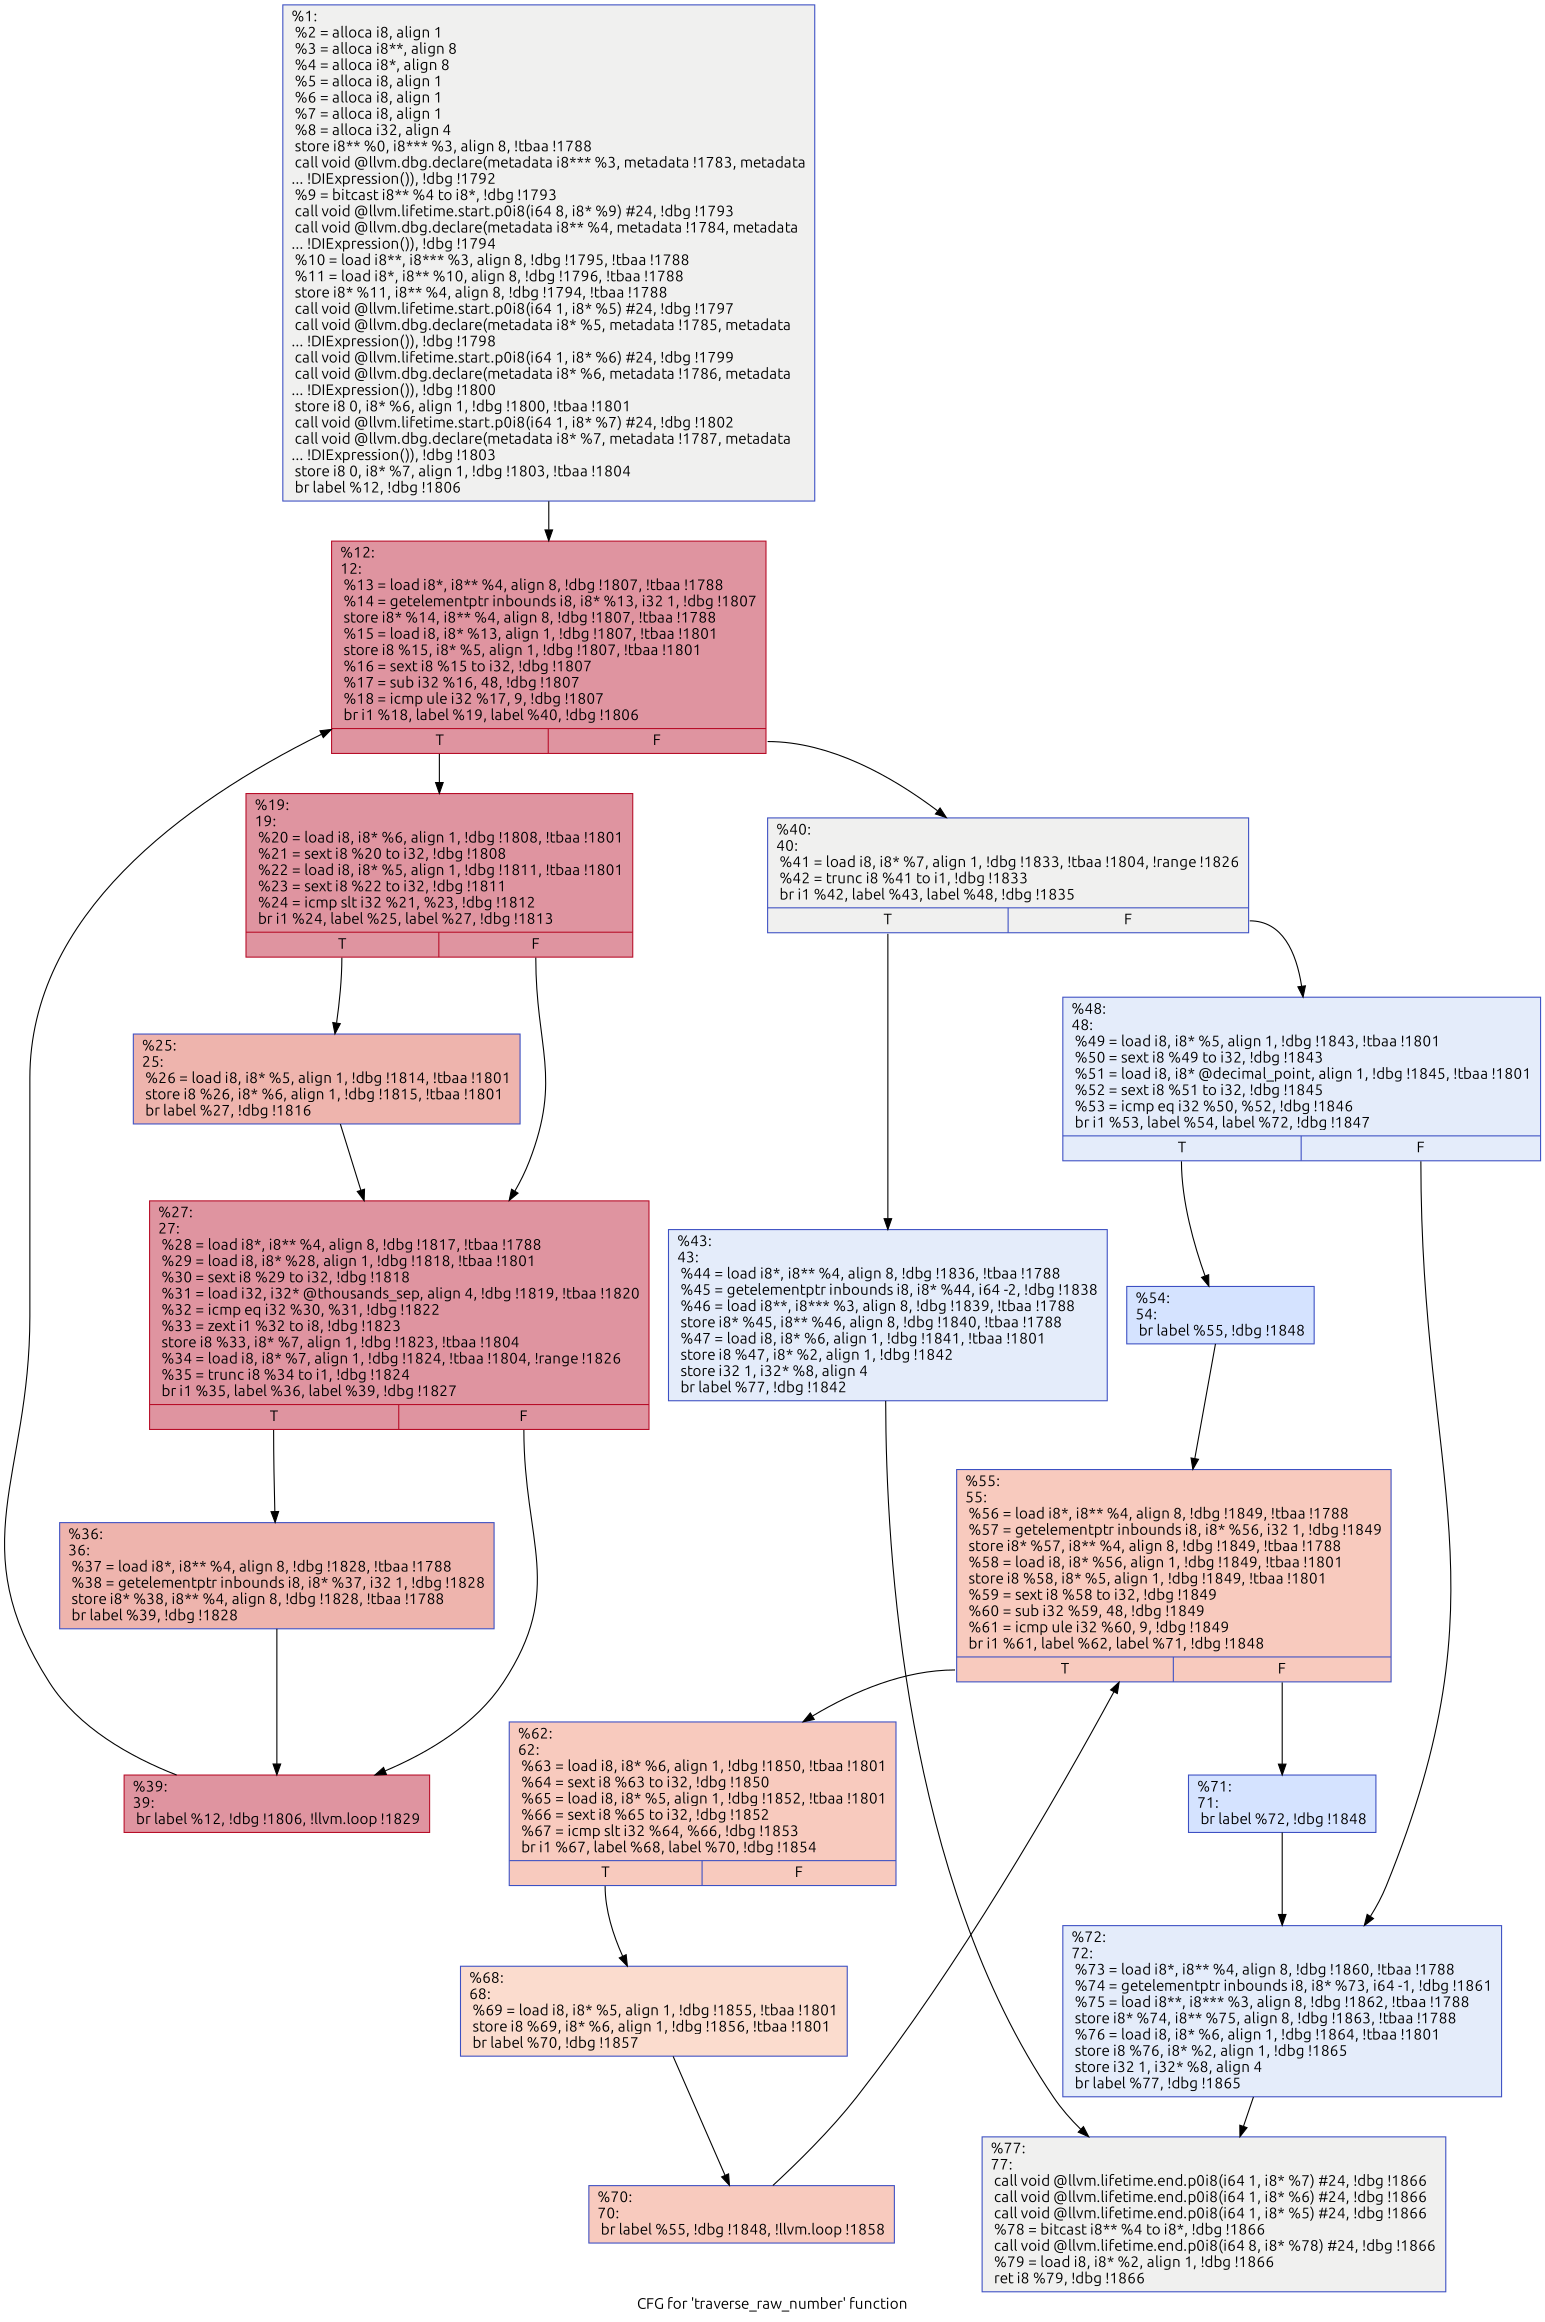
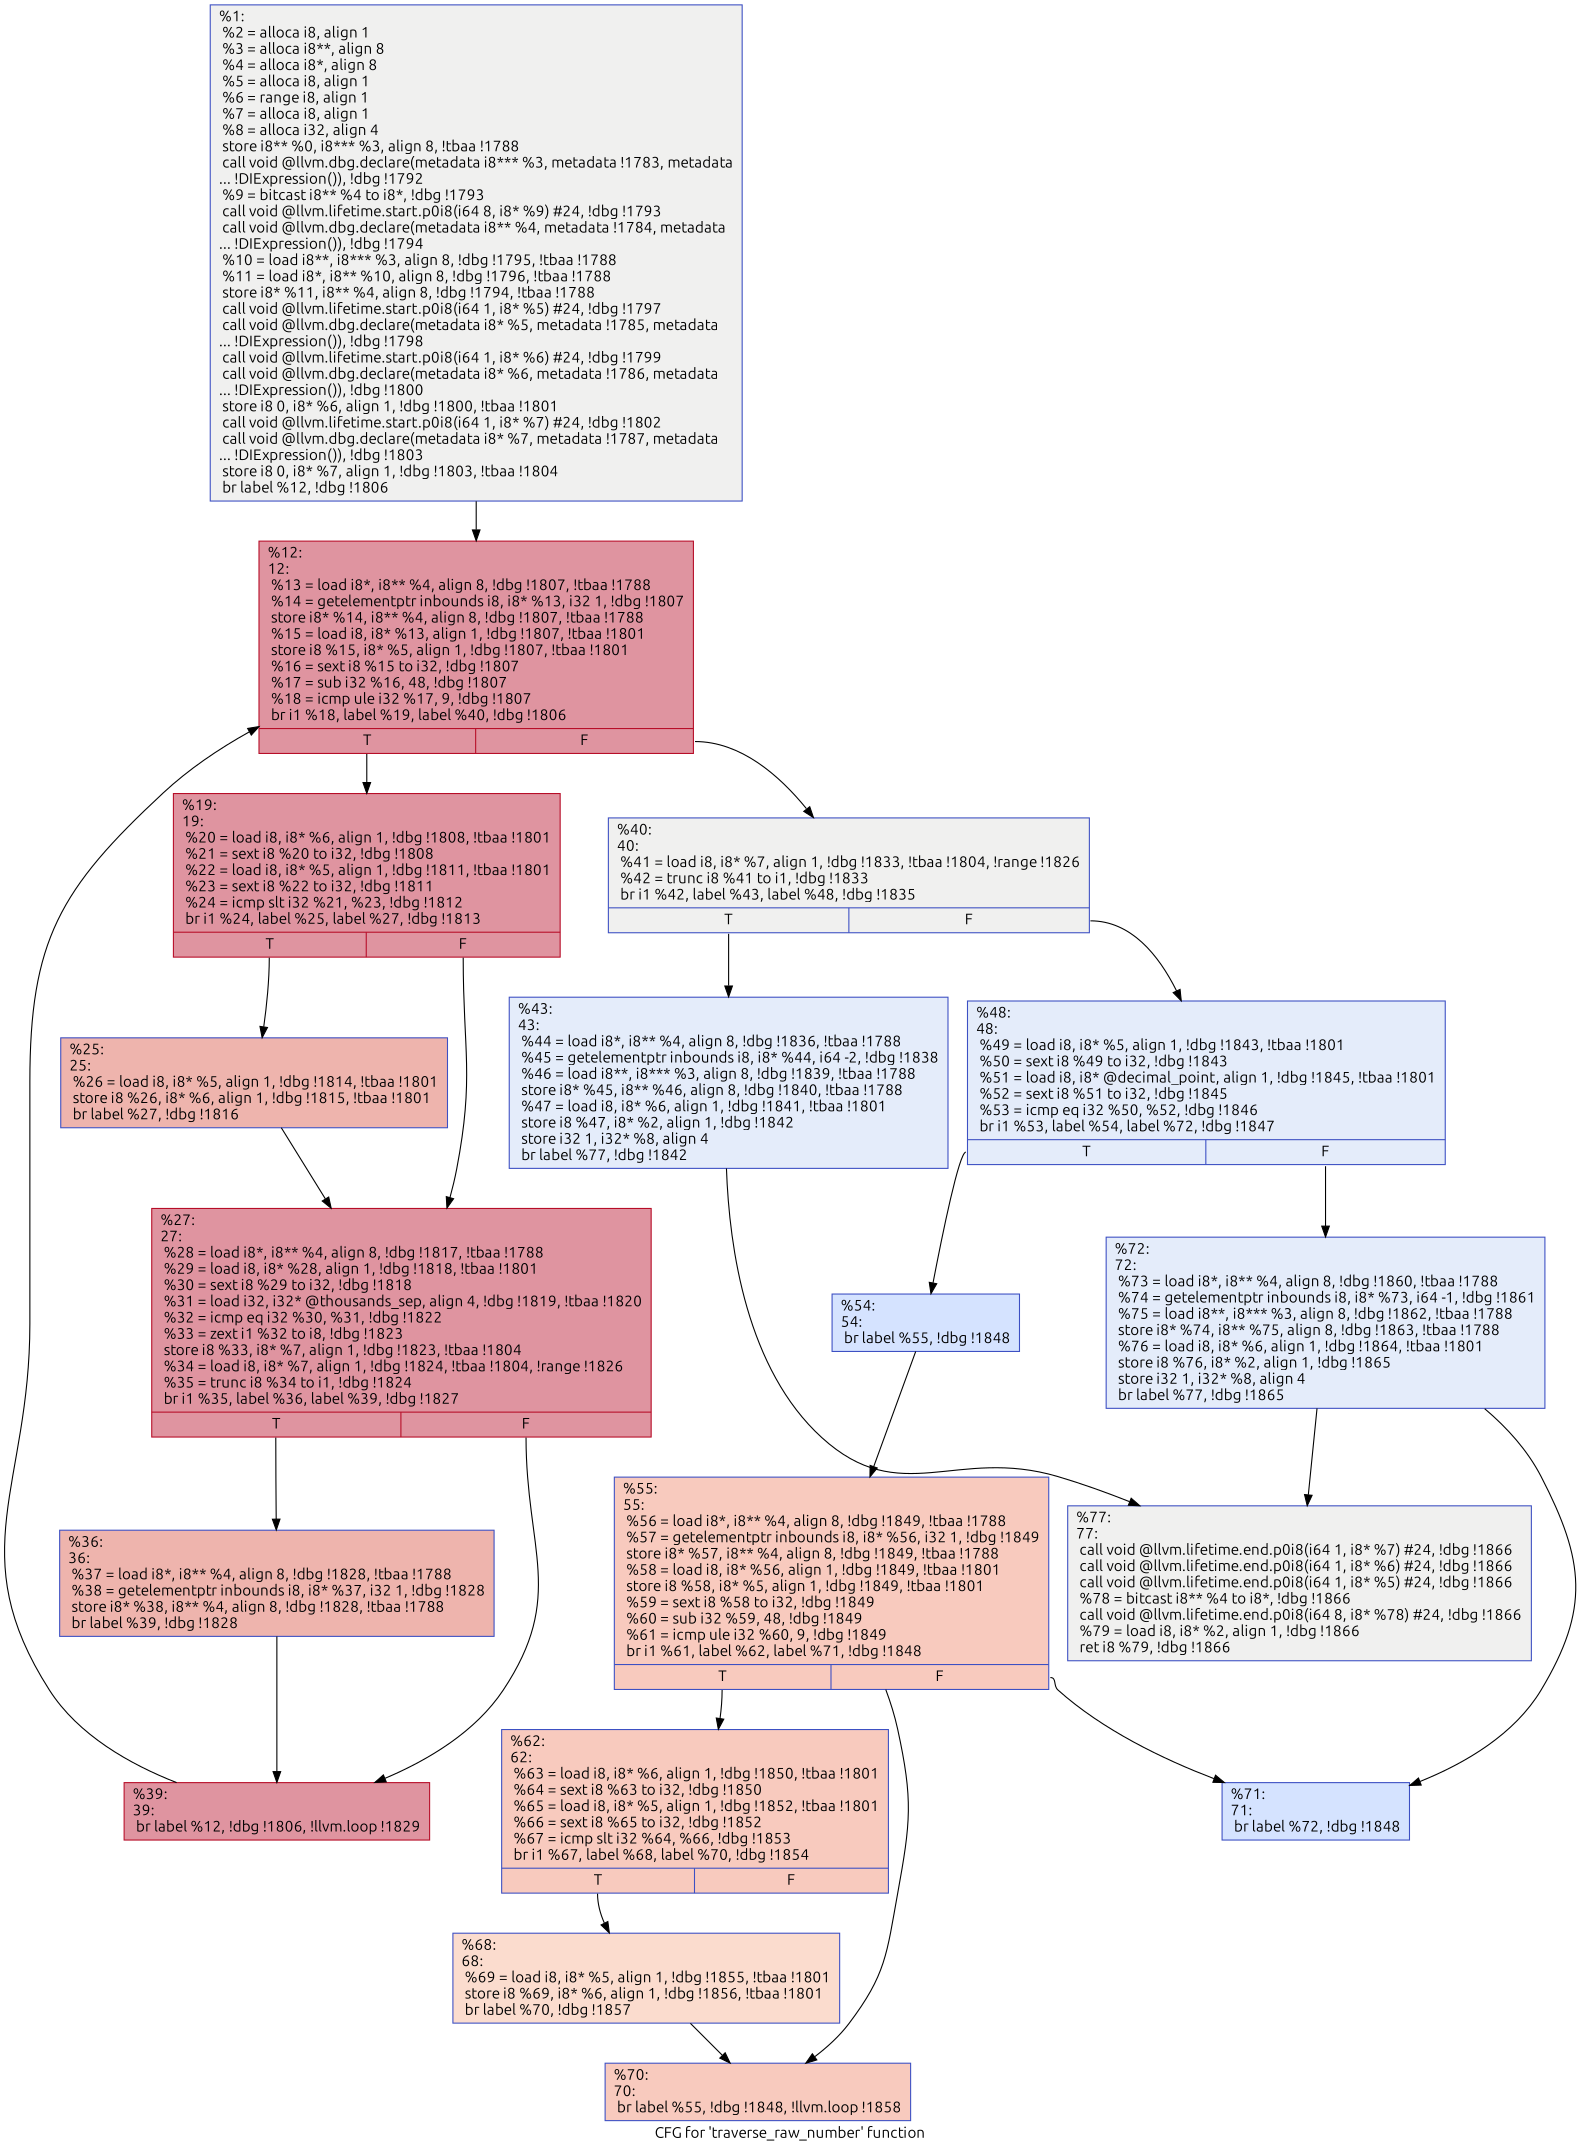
node "%1:": text "%6 = alloca i8, align 1" -> "%6 = range i8, align 1"
edge "%71:" -> "%72:": reversed
edge "%70:" -> "%55:": reversed
